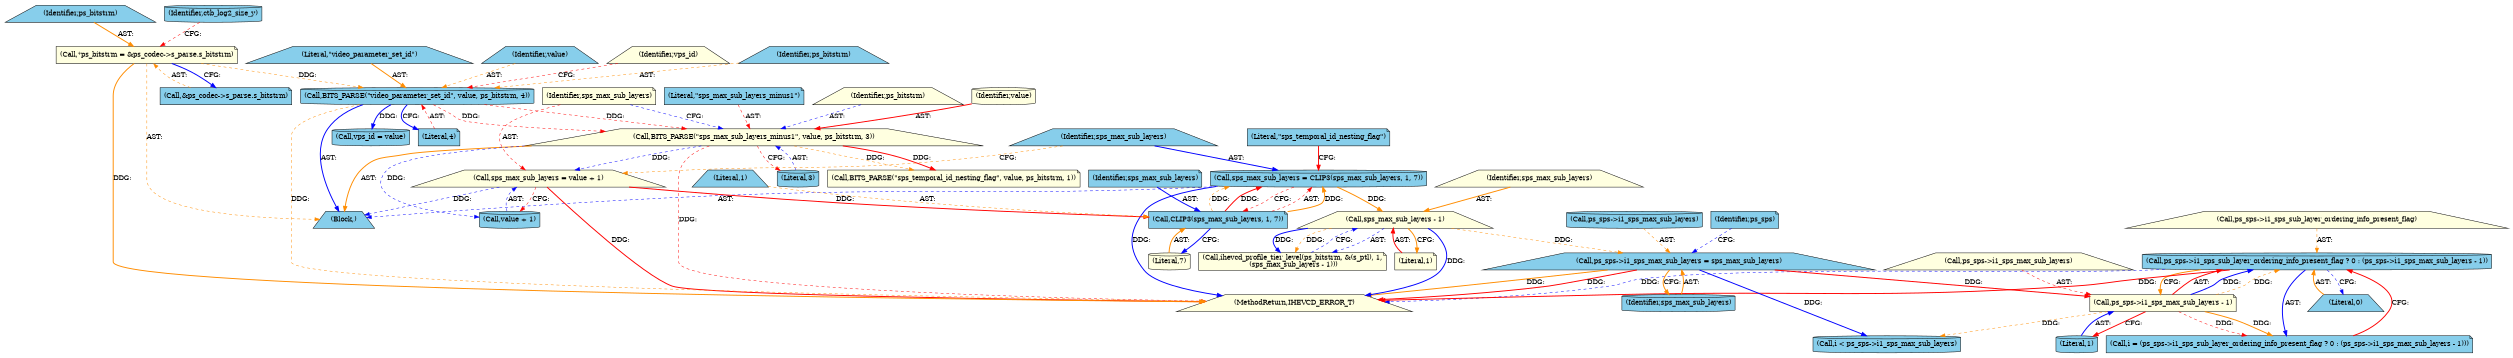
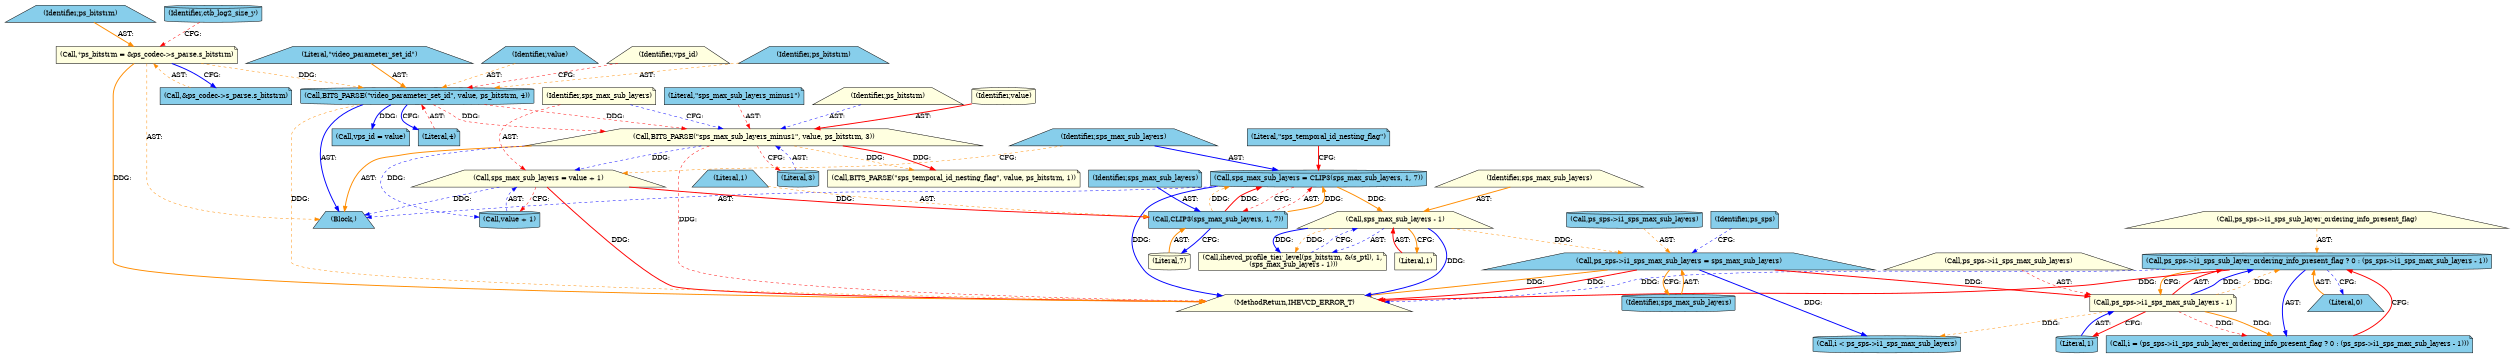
node "(Call,vps_id = value)": shape cylinder -> note
